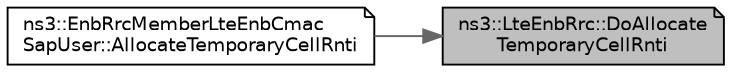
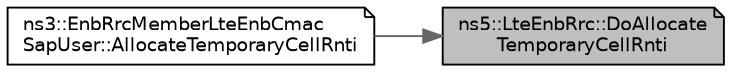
node "ns3::LteEnbRrc::DoAllocate TemporaryCellRnti": label "ns3::LteEnbRrc::DoAllocate TemporaryCellRnti" -> "ns5::LteEnbRrc::DoAllocate TemporaryCellRnti"
